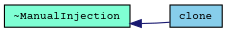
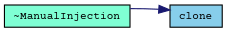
edge "clone" -> "~ManualInjection": reversed
